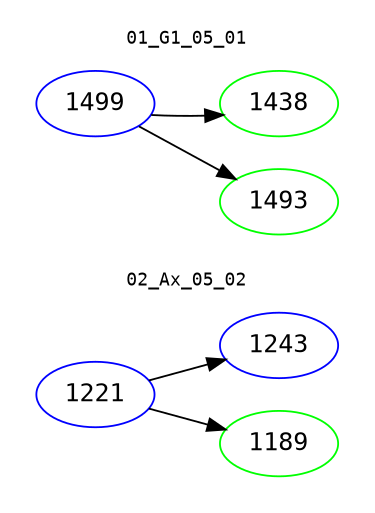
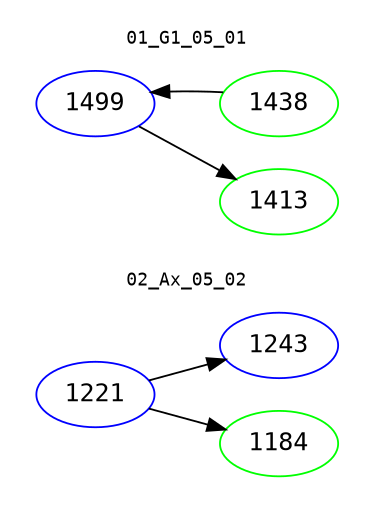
edge "1499" -> "1438": reversed
node "1493": label "1493" -> "1413"
node "1189": label "1189" -> "1184"
